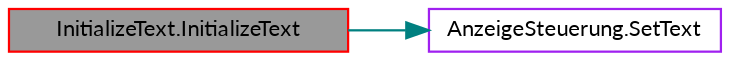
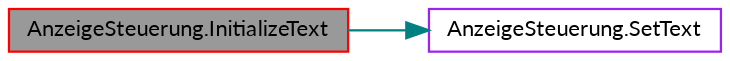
node "InitializeText.InitializeText": label "InitializeText.InitializeText" -> "AnzeigeSteuerung.InitializeText"
